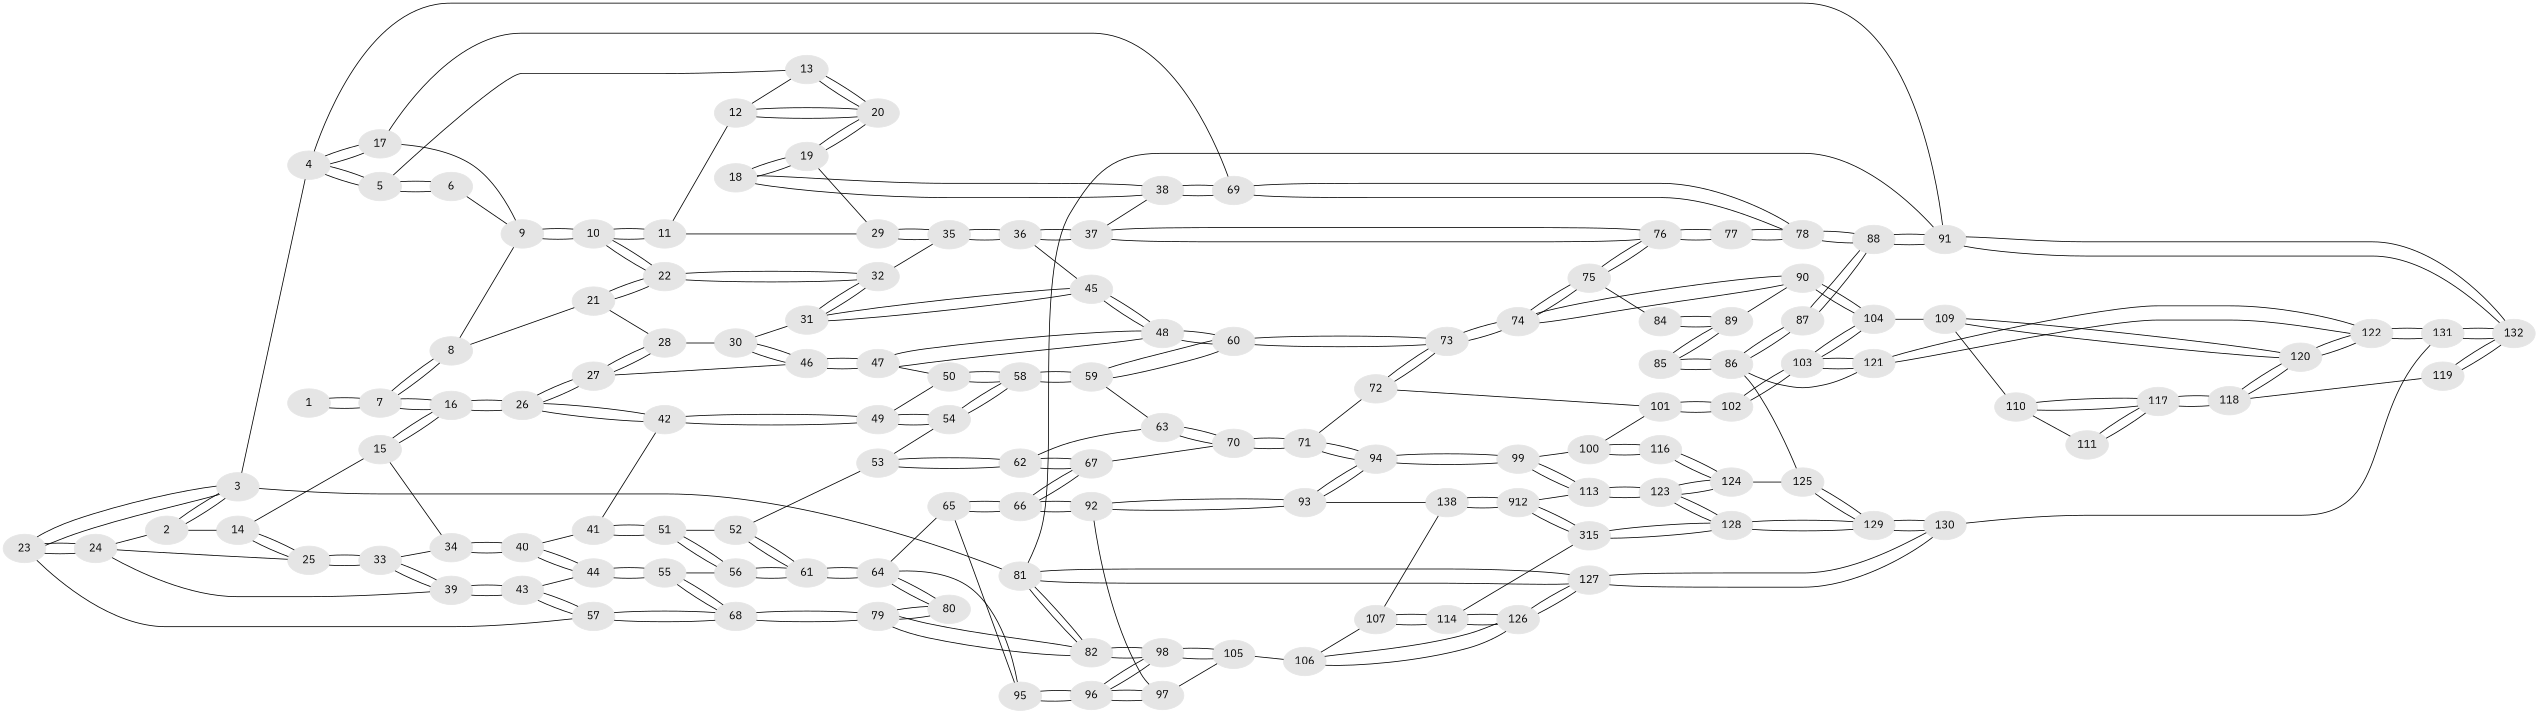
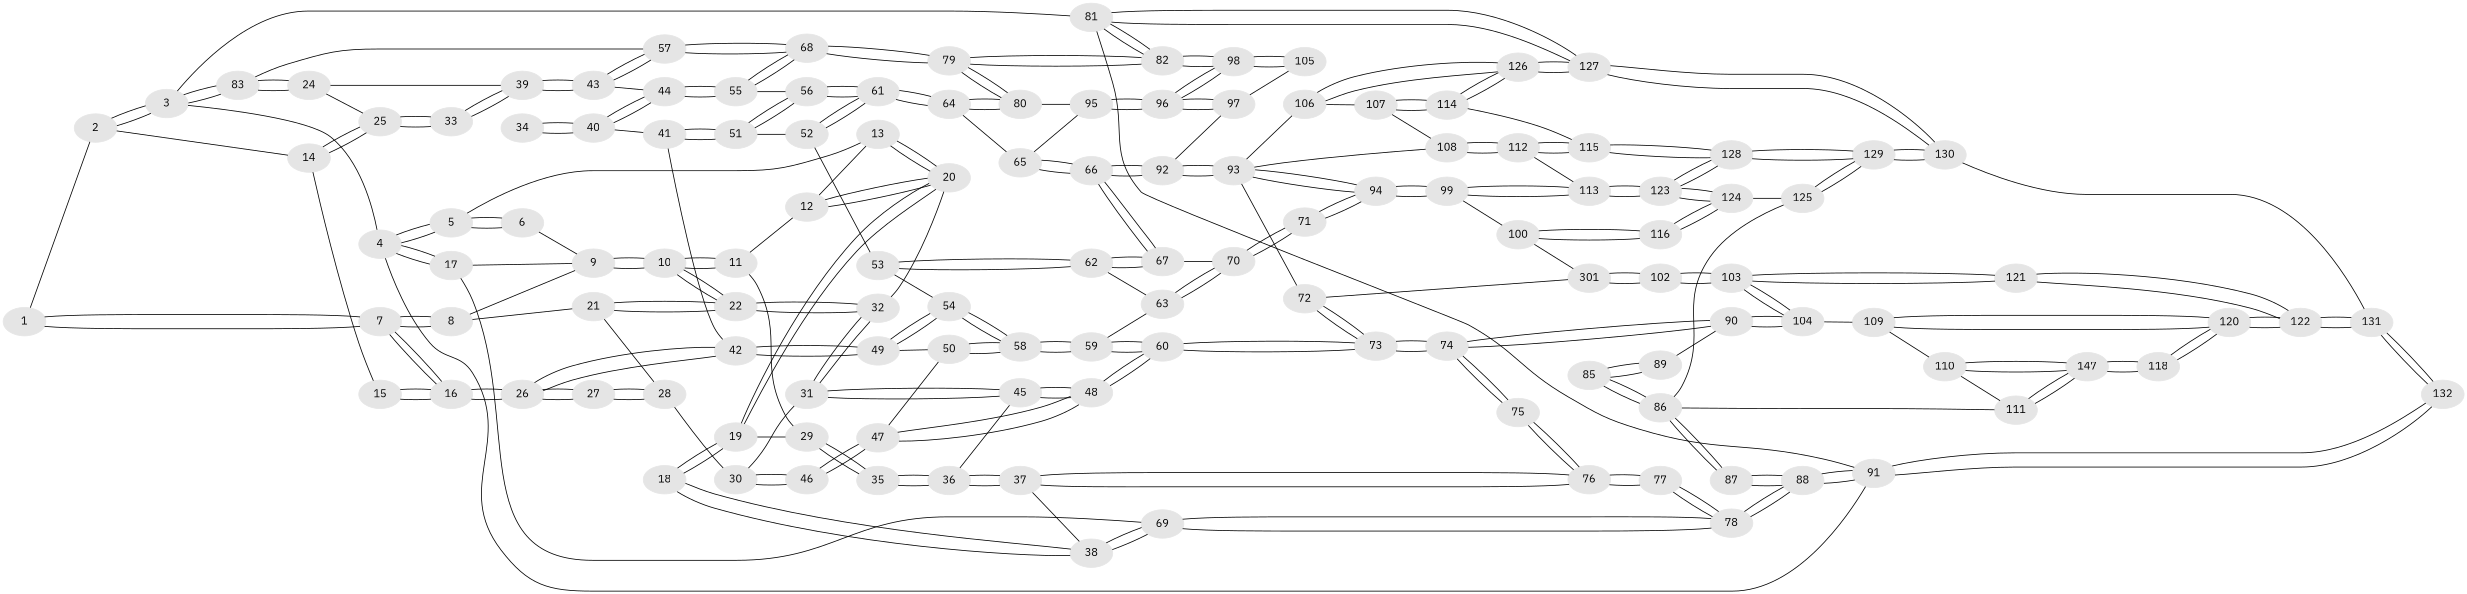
edge "35" -- "32": now "20" -- "32"
node "84": removed
edge "46" -- "27": removed
node "119": removed
edge "121" -- "86": now "111" -- "86"
node "117": label "117" -> "147"
node "101": label "101" -> "301"
edge "72" -- "71": now "72" -- "93"
edge "15" -- "34": removed
node "138": label "138" -> "108"
node "912": label "912" -> "112"
node "315": label "315" -> "115"
edge "2" -- "24": now "2" -- "1"
node "23": label "23" -> "83"
edge "34" -- "33": removed
edge "64" -- "95": now "80" -- "95"
edge "105" -- "106": now "93" -- "106"
